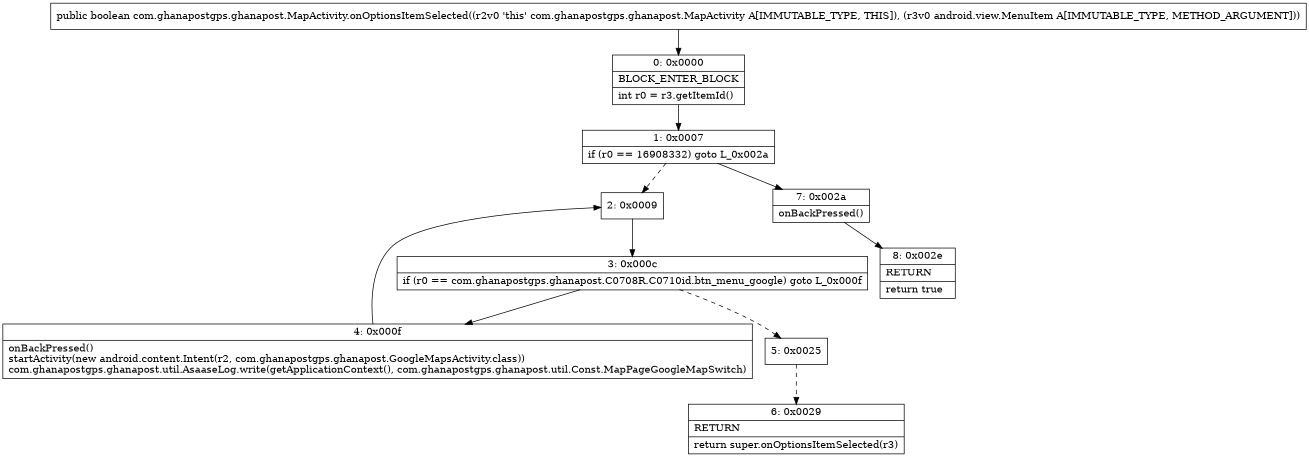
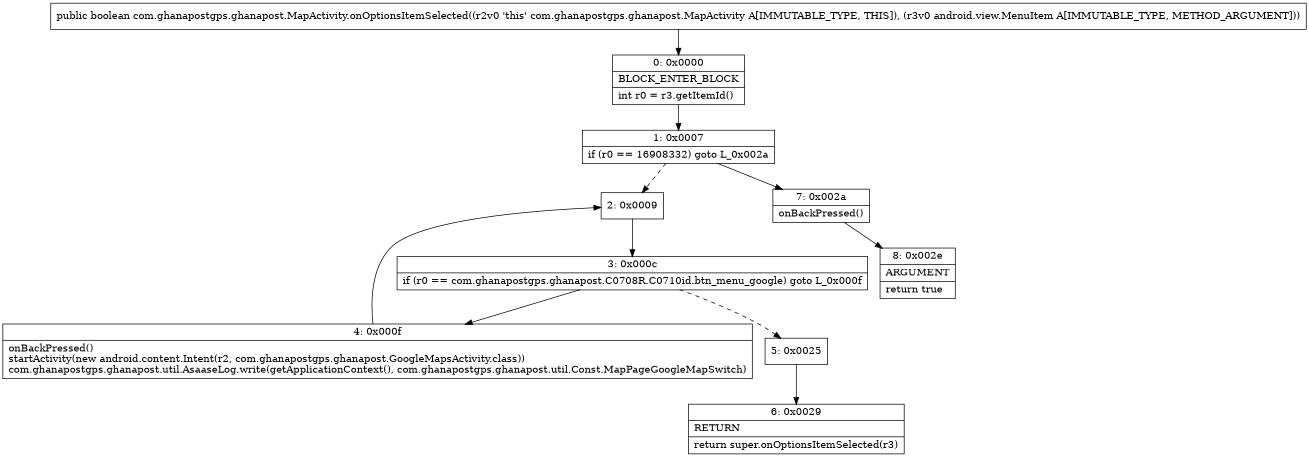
node "8: 0x002e": text "RETURN" -> "ARGUMENT"
edge "5: 0x0025" -> "6: 0x0029": style dashed -> solid
